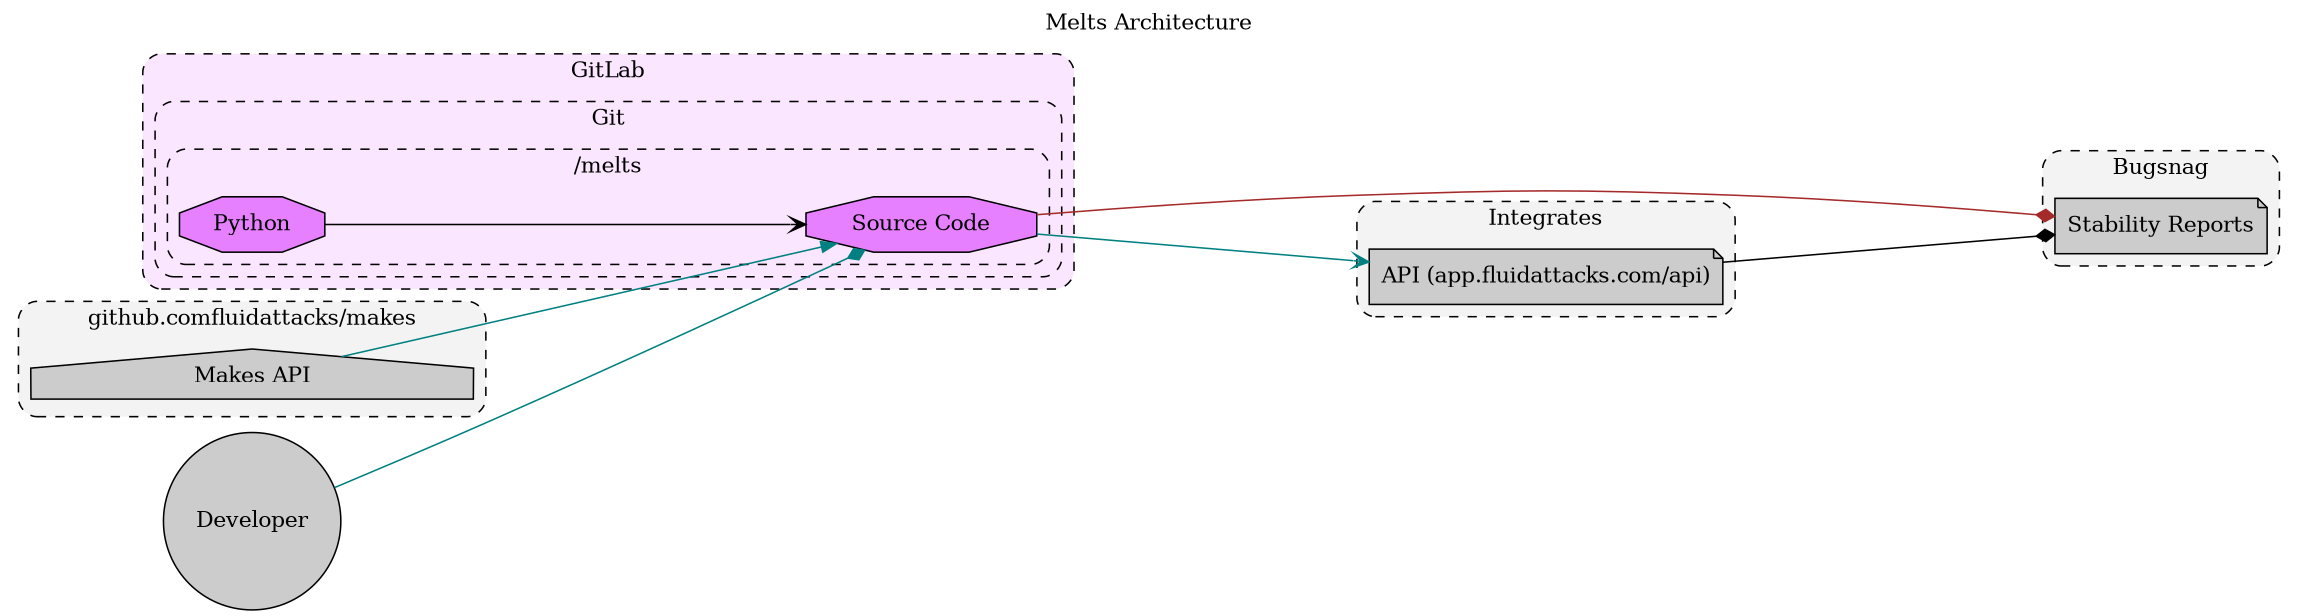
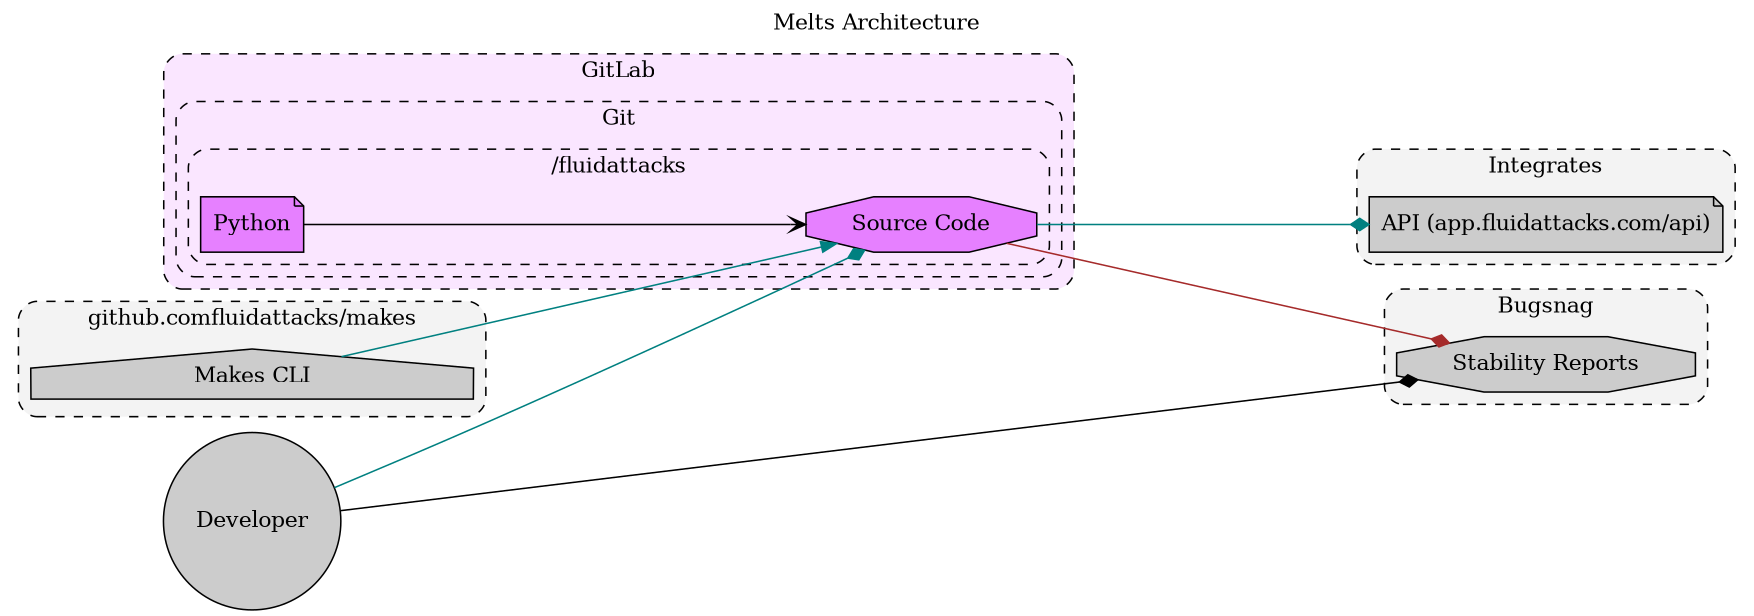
cluster "/melts": label "/melts" -> "/fluidattacks"
node "Python": shape octagon -> note
node "Stability Reports": shape note -> octagon
edge "Source Code" -> "API (app.fluidattacks.com/api)": arrowhead vee -> diamond
edge "API (app.fluidattacks.com/api)" -> "Stability Reports": now "Developer" -> "Stability Reports"
node "Makes API": label "Makes API" -> "Makes CLI"
